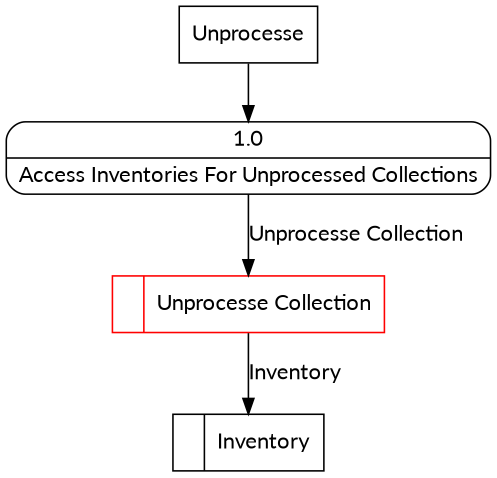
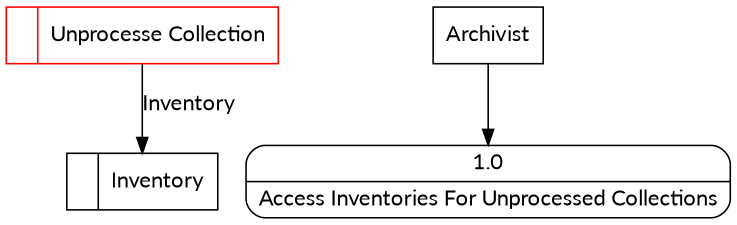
node "Unprocesse": label "Unprocesse" -> "Archivist"
edge "1.0" -> "Unprocesse Collection": removed, label "Unprocesse Collection"
